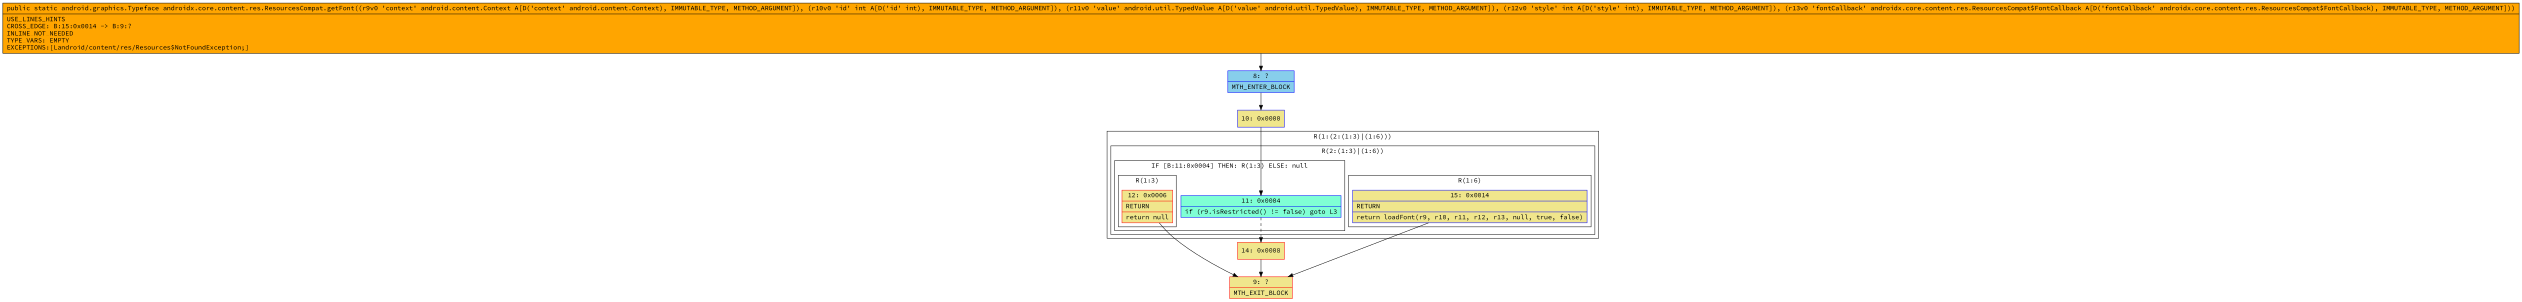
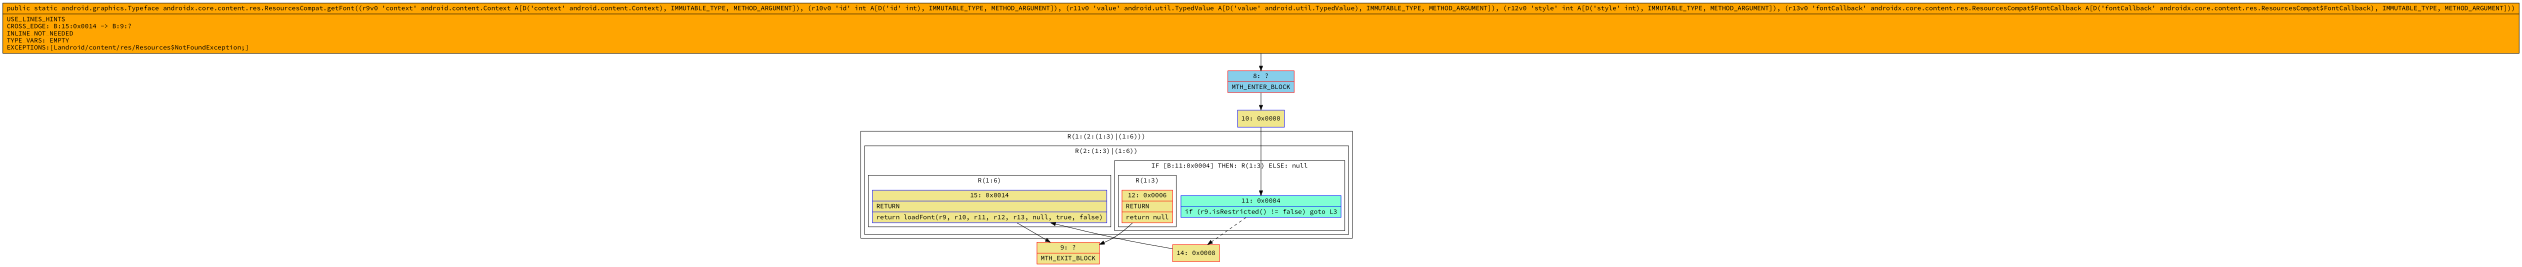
node "8: ?": color blue -> red
edge "14: 0x0008" -> "9: ?": now "14: 0x0008" -> "15: 0x0014"
